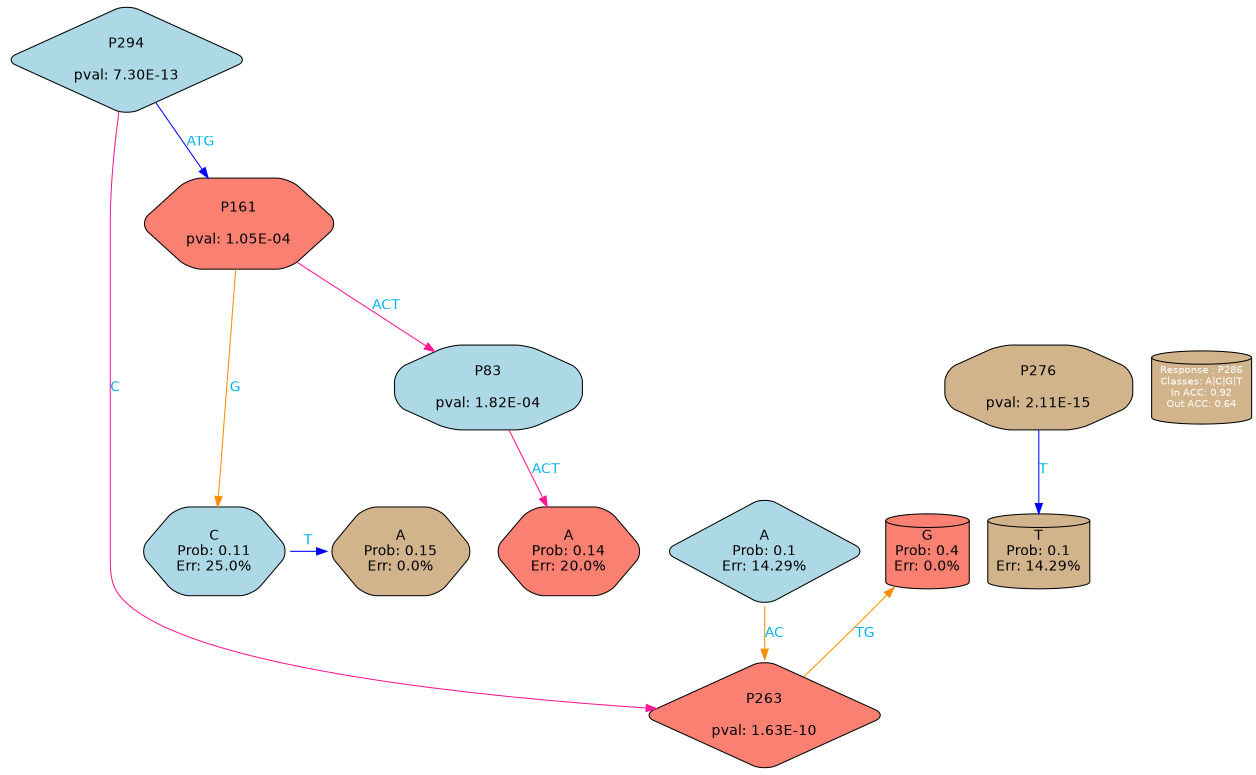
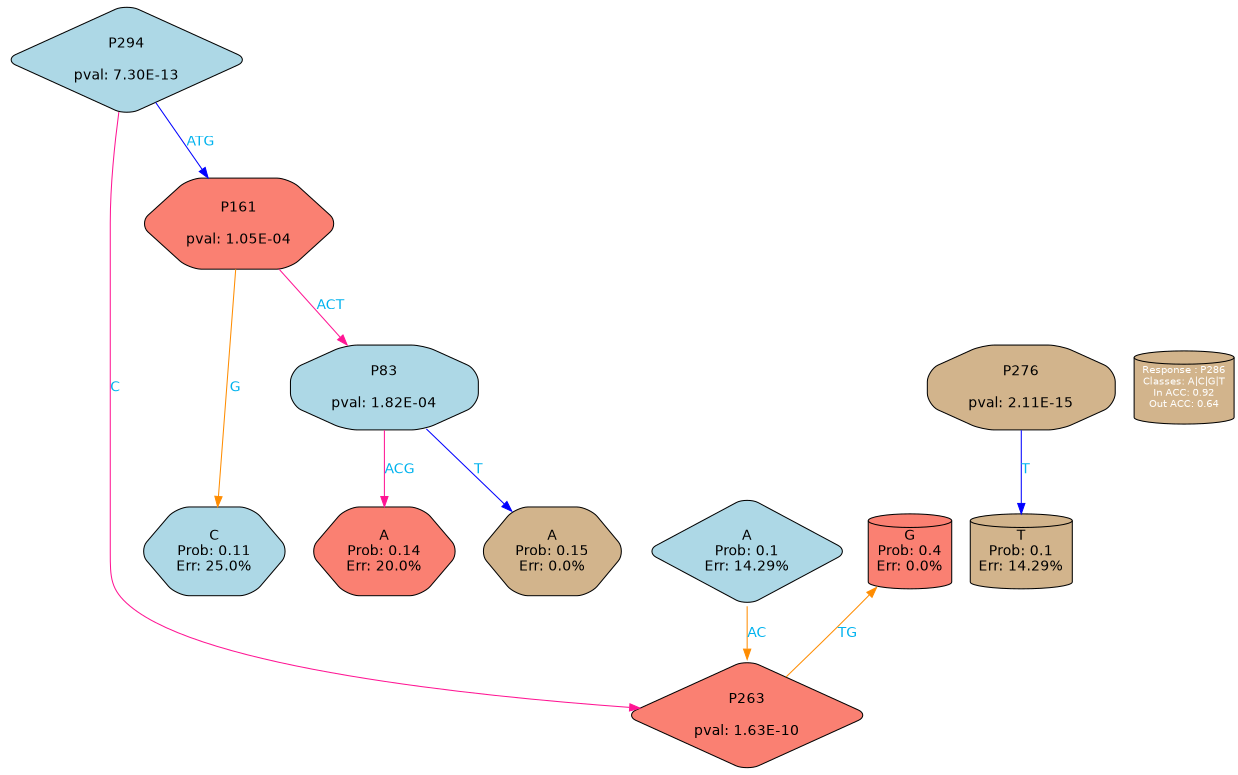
edge "P83 pval: 1.82E-04" -> "A Prob: 0.14 Err: 20.0%": label "ACT" -> "ACG"
edge "C Prob: 0.11 Err: 25.0%" -> "A Prob: 0.15 Err: 0.0%": now "P83 pval: 1.82E-04" -> "A Prob: 0.15 Err: 0.0%"
